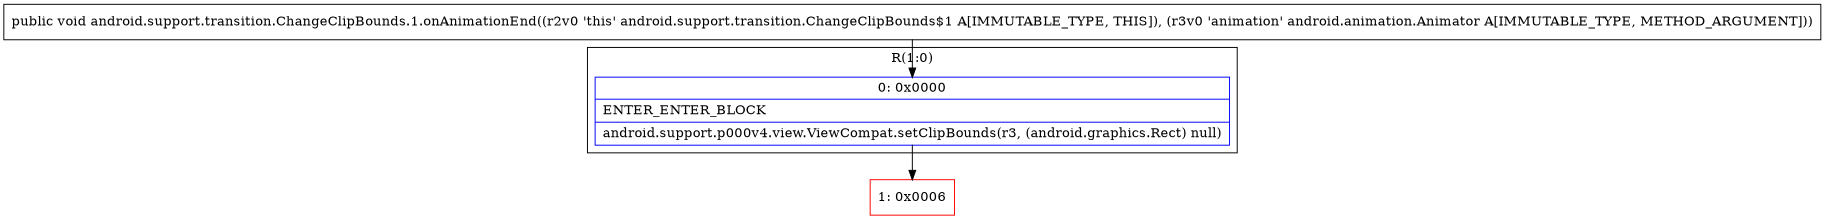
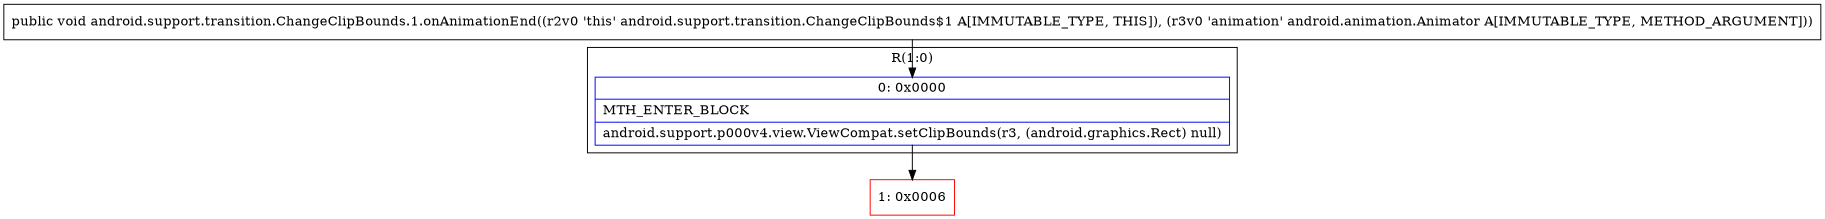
node "0: 0x0000": text "ENTER_ENTER_BLOCK" -> "MTH_ENTER_BLOCK"
